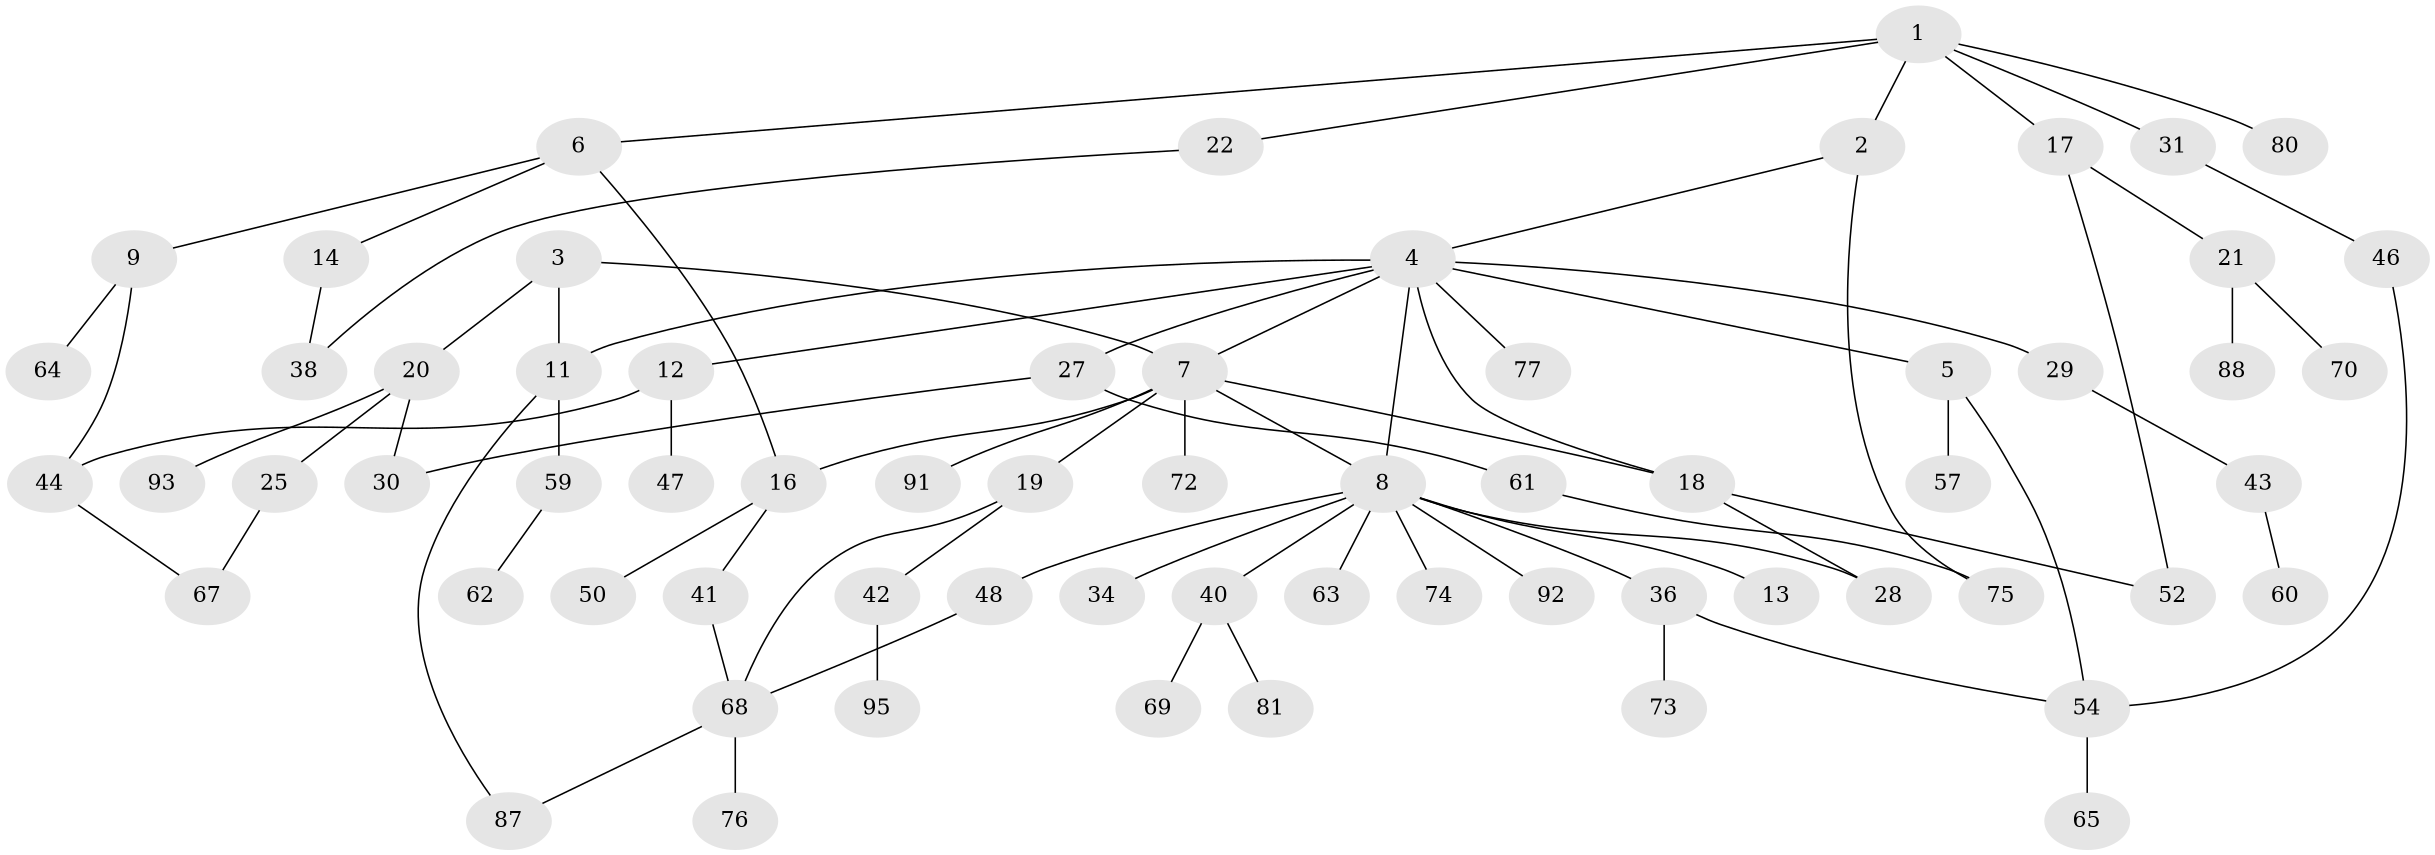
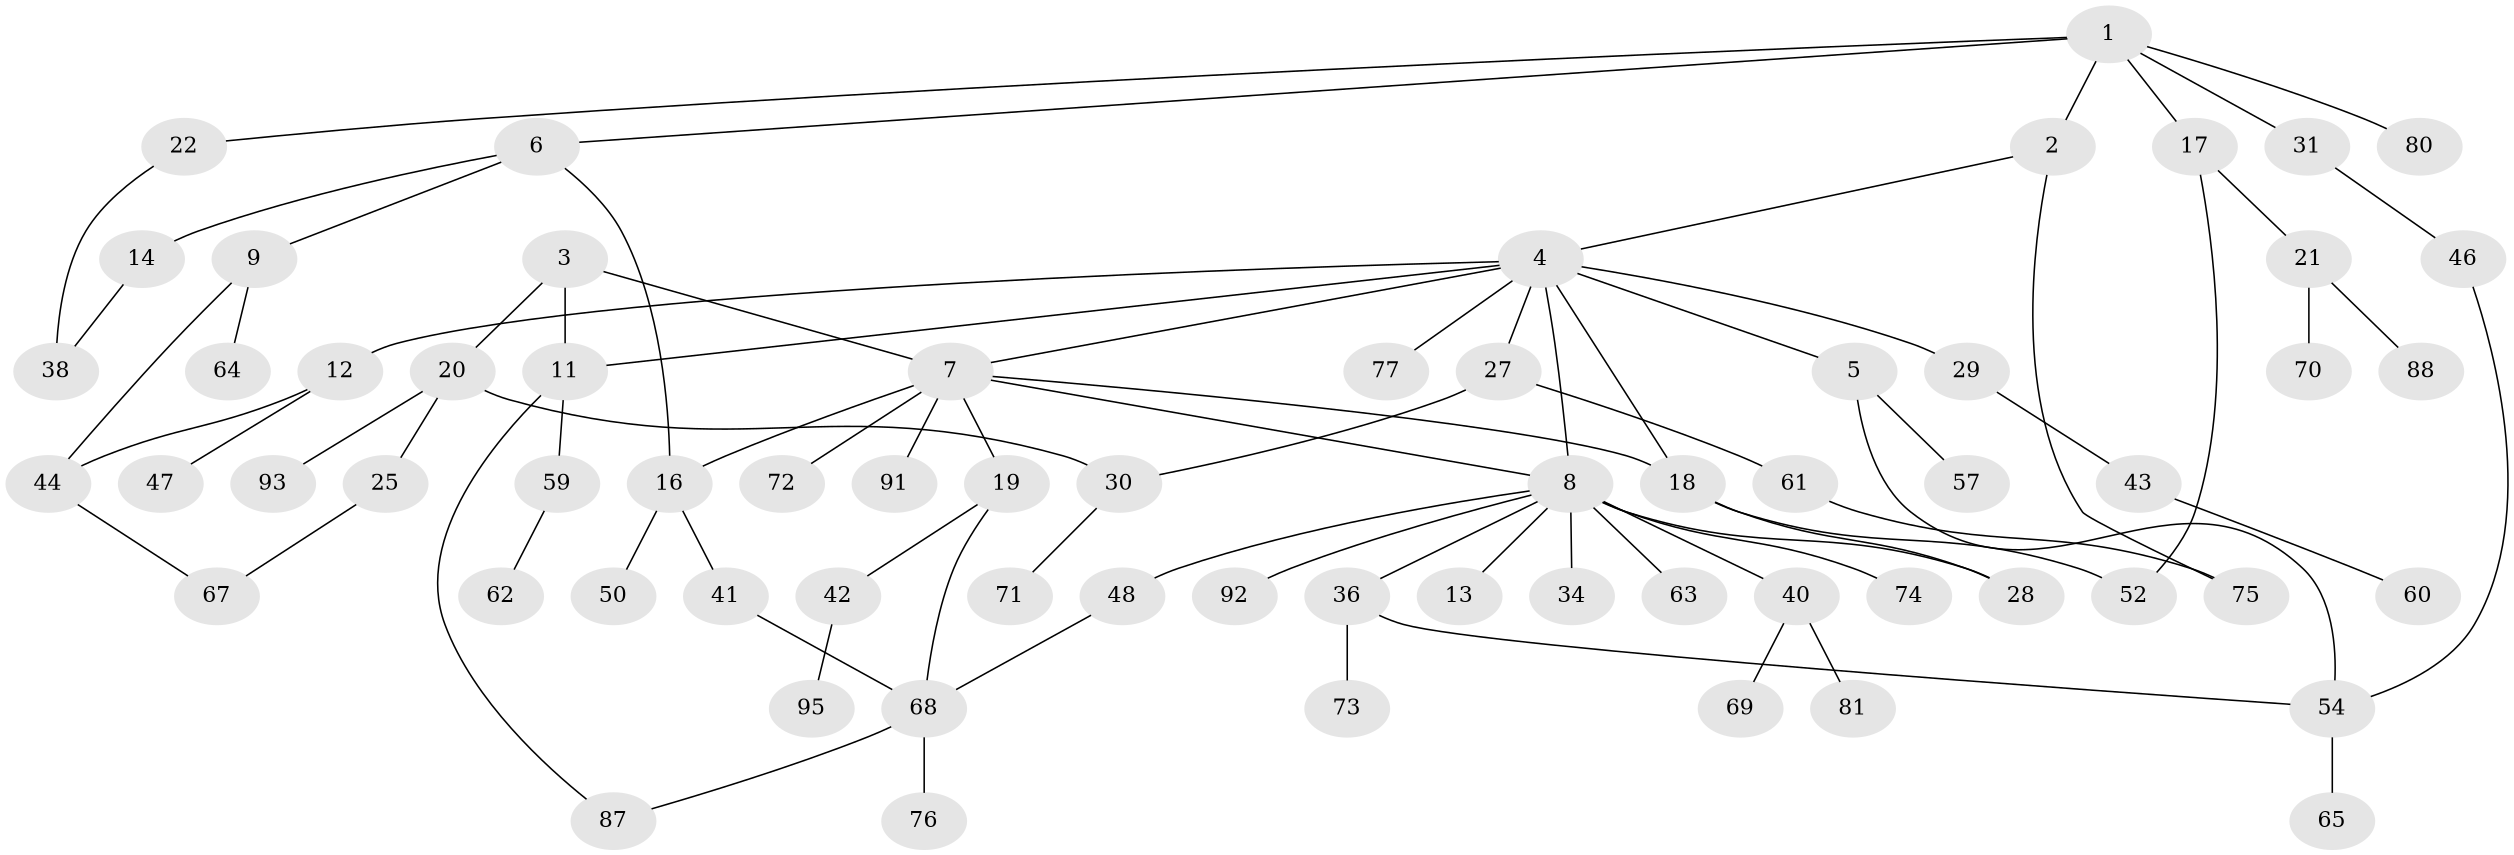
node "71": added
